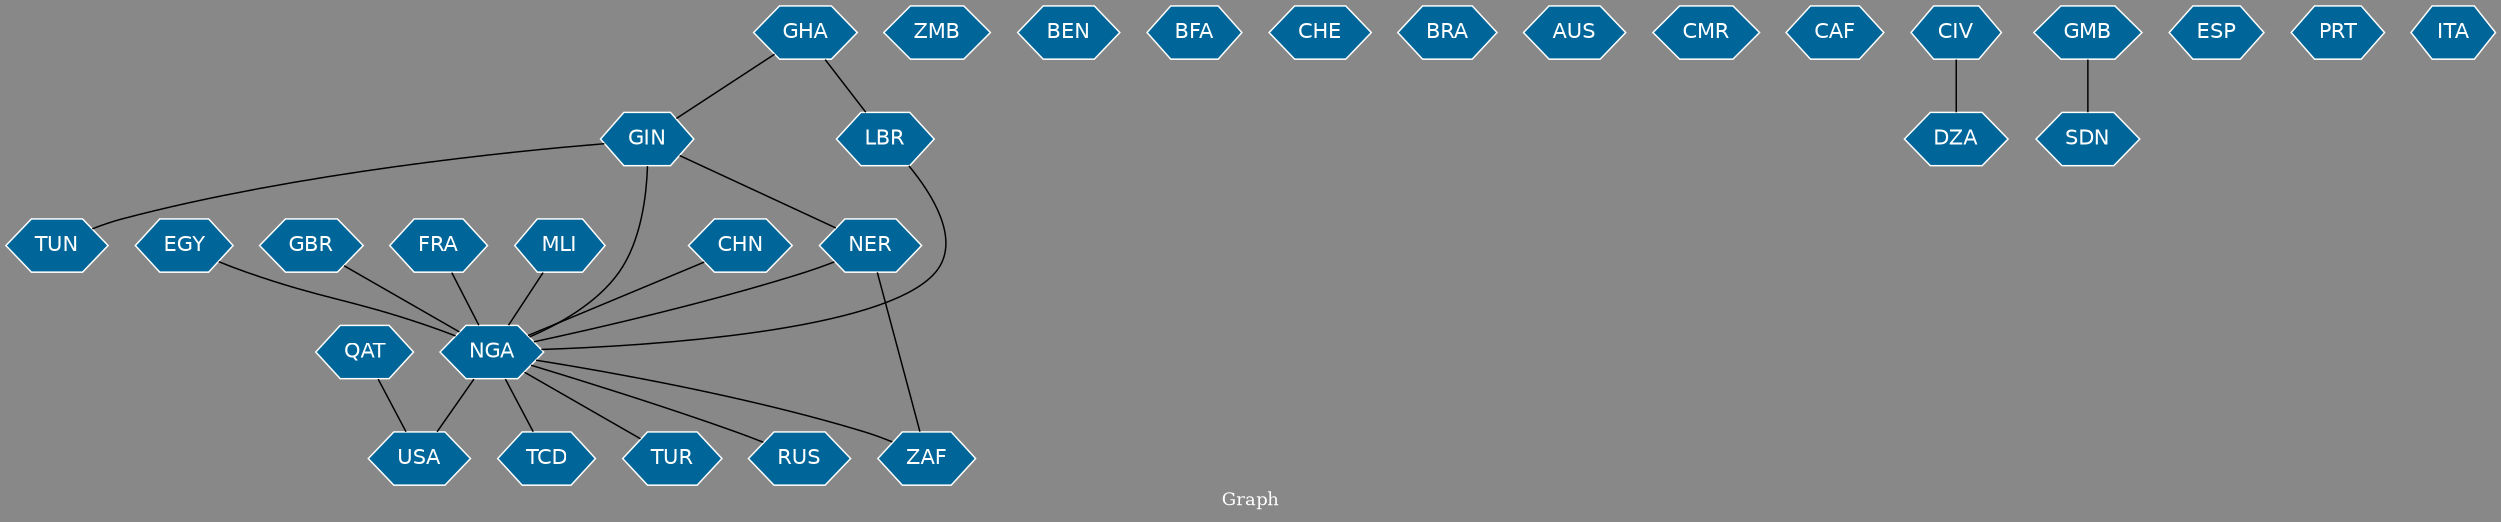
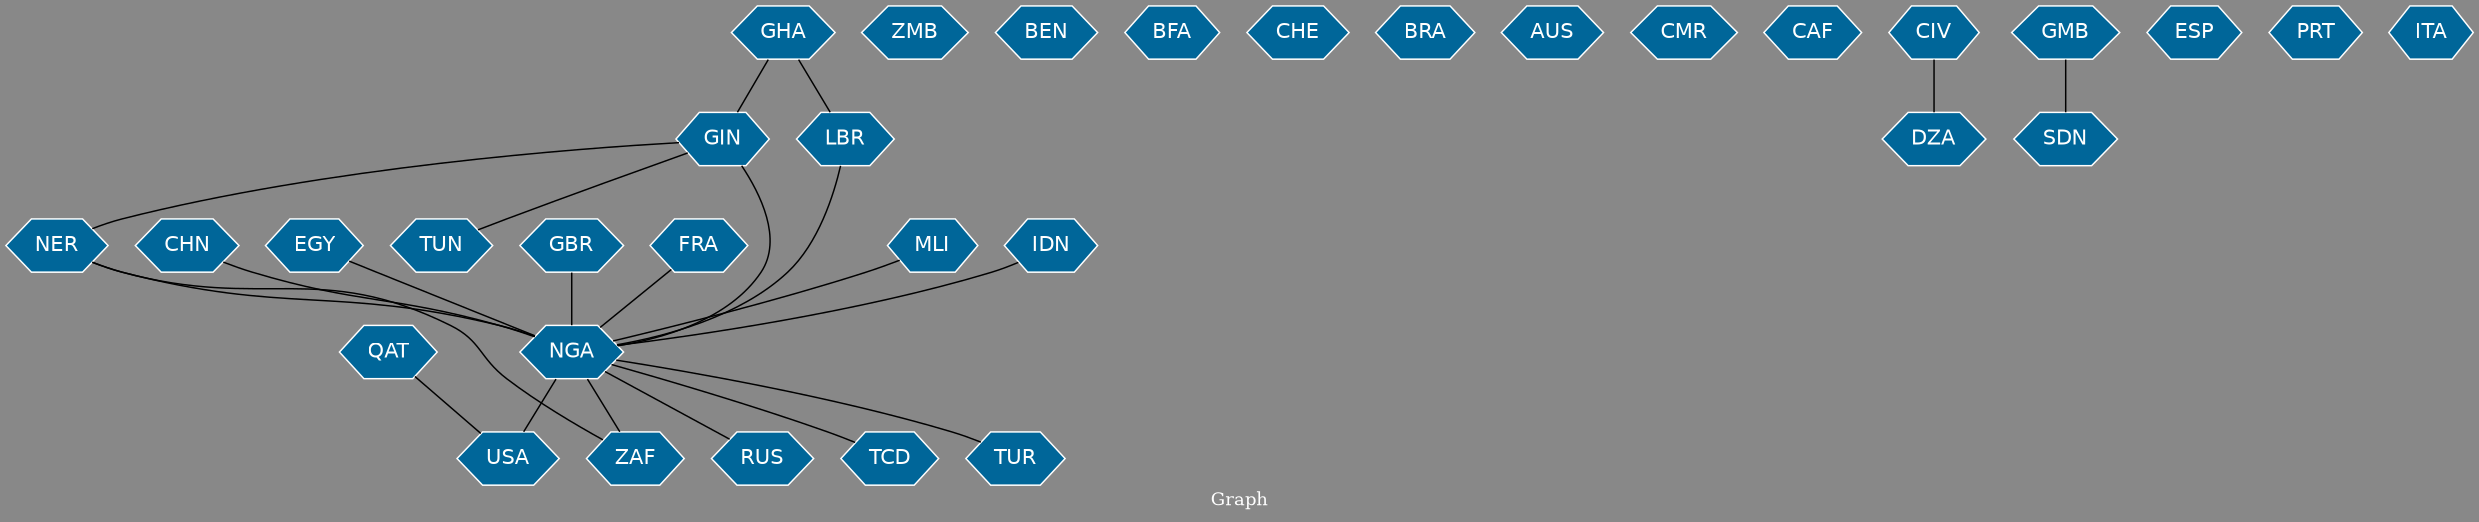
node "IDN": added
